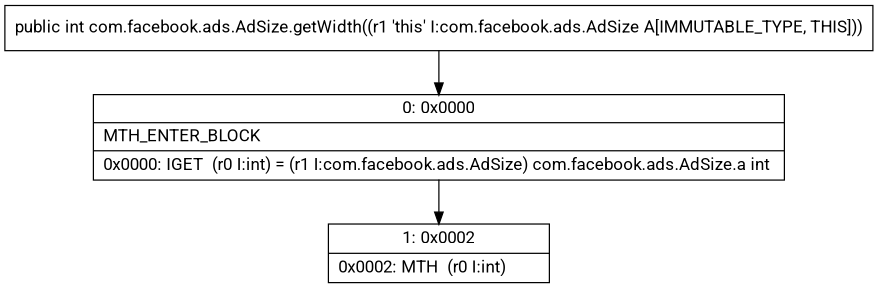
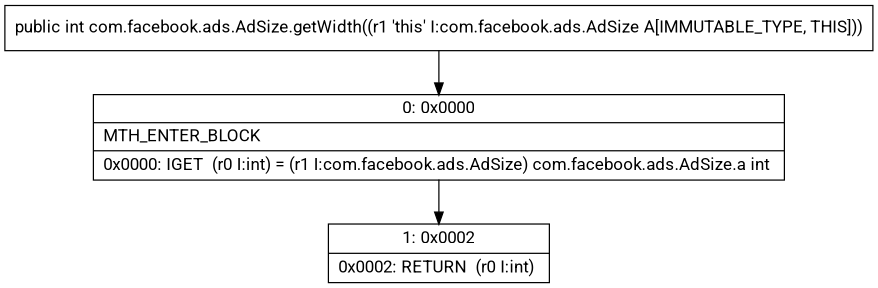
node "1: 0x0002": text "0x0002: MTH  (r0 I:int)" -> "0x0002: RETURN  (r0 I:int)"
